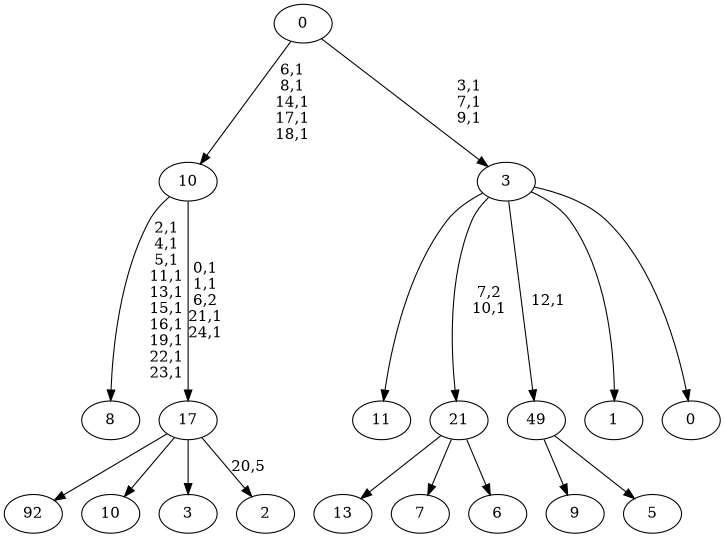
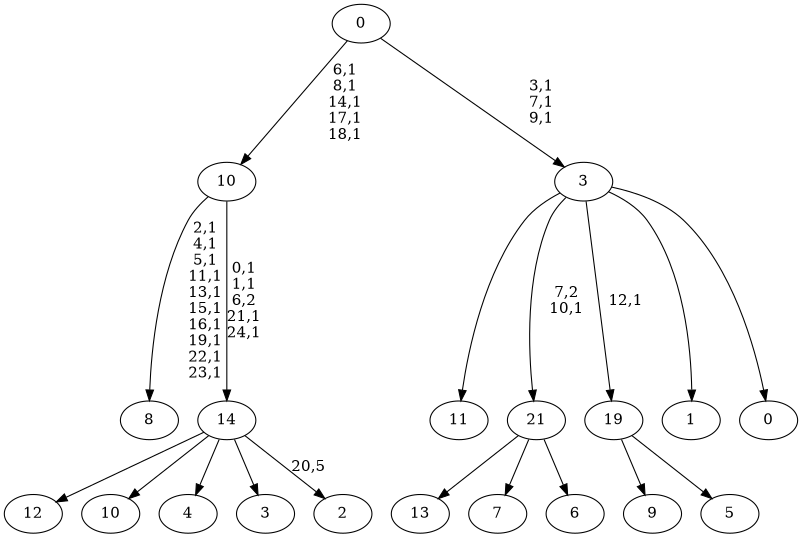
node "17": label "17" -> "14"
node "49": label "49" -> "19"
node "92": label "92" -> "12"
node "4": added
